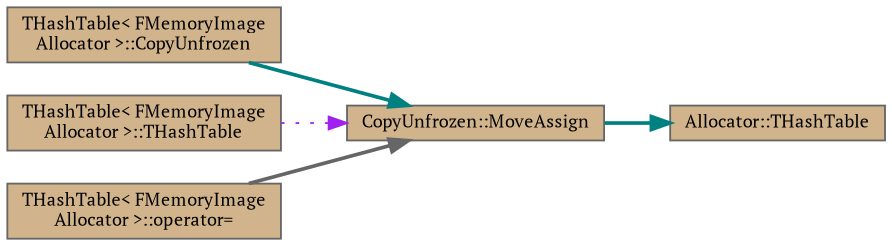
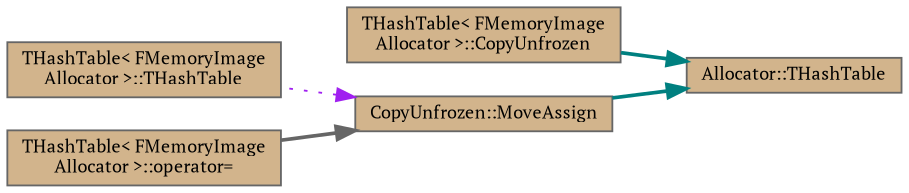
edge "THashTable< FMemoryImage Allocator >::CopyUnfrozen" -> "CopyUnfrozen::MoveAssign": now "THashTable< FMemoryImage Allocator >::CopyUnfrozen" -> "Allocator::THashTable"
